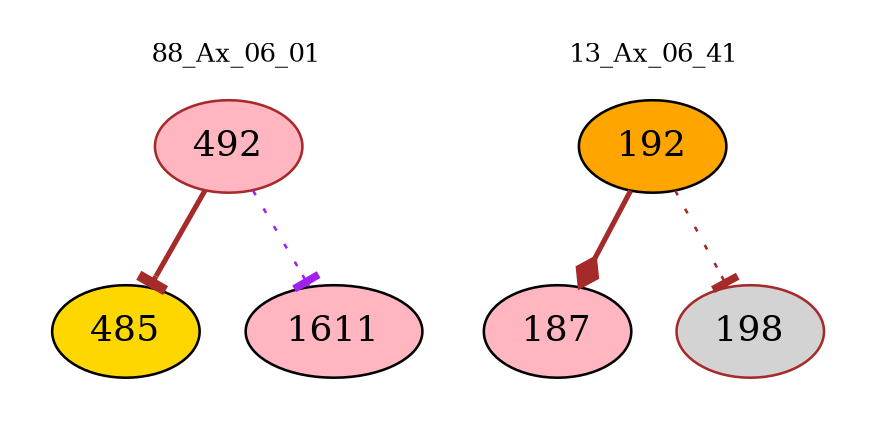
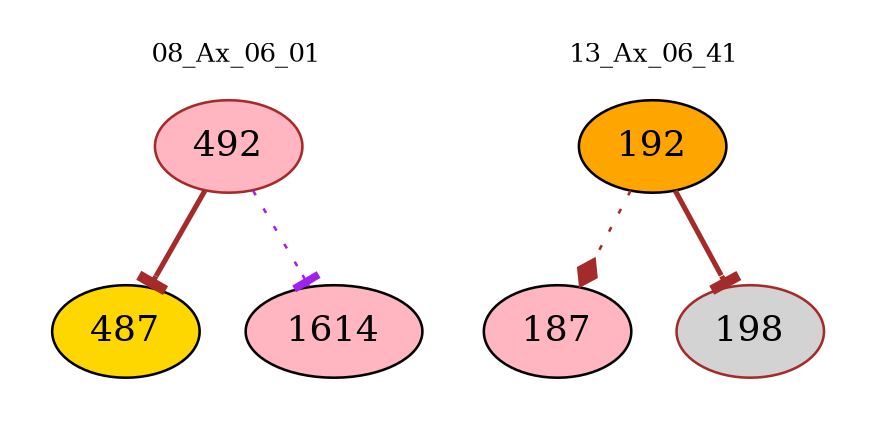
cluster "88_Ax_06_01": label "88_Ax_06_01" -> "08_Ax_06_01"
edge "192" -> "187": style bold -> dotted
edge "192" -> "198": style dotted -> bold
node "485": label "485" -> "487"
node "1611": label "1611" -> "1614"
